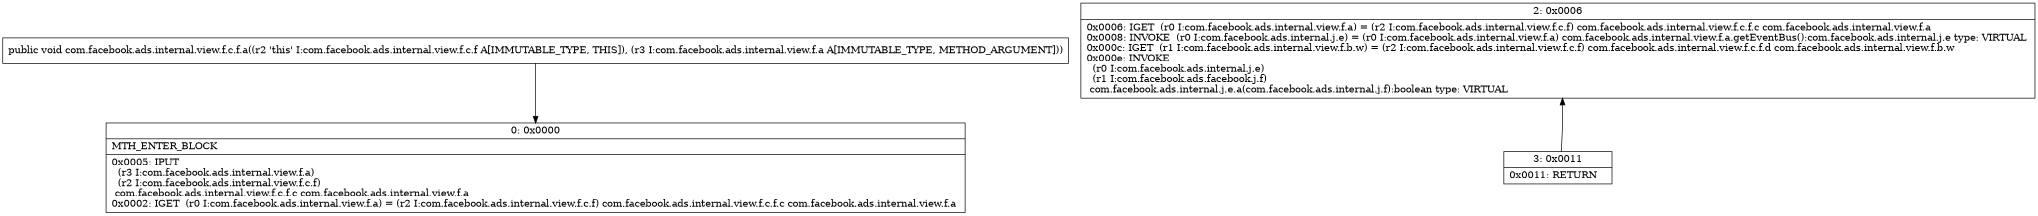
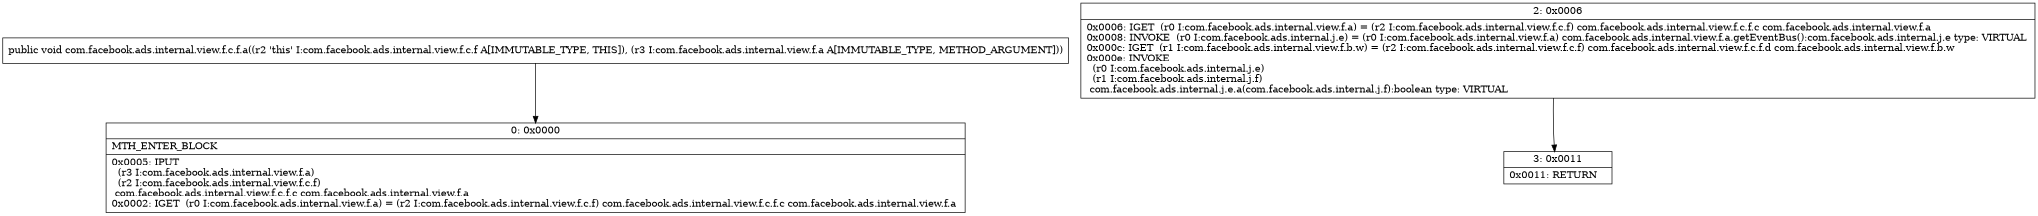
node "2: 0x0006": text "(r1 I:com.facebook.ads.facebook.j.f)" -> "(r1 I:com.facebook.ads.internal.j.f)"
edge "3: 0x0011" -> "2: 0x0006": reversed
